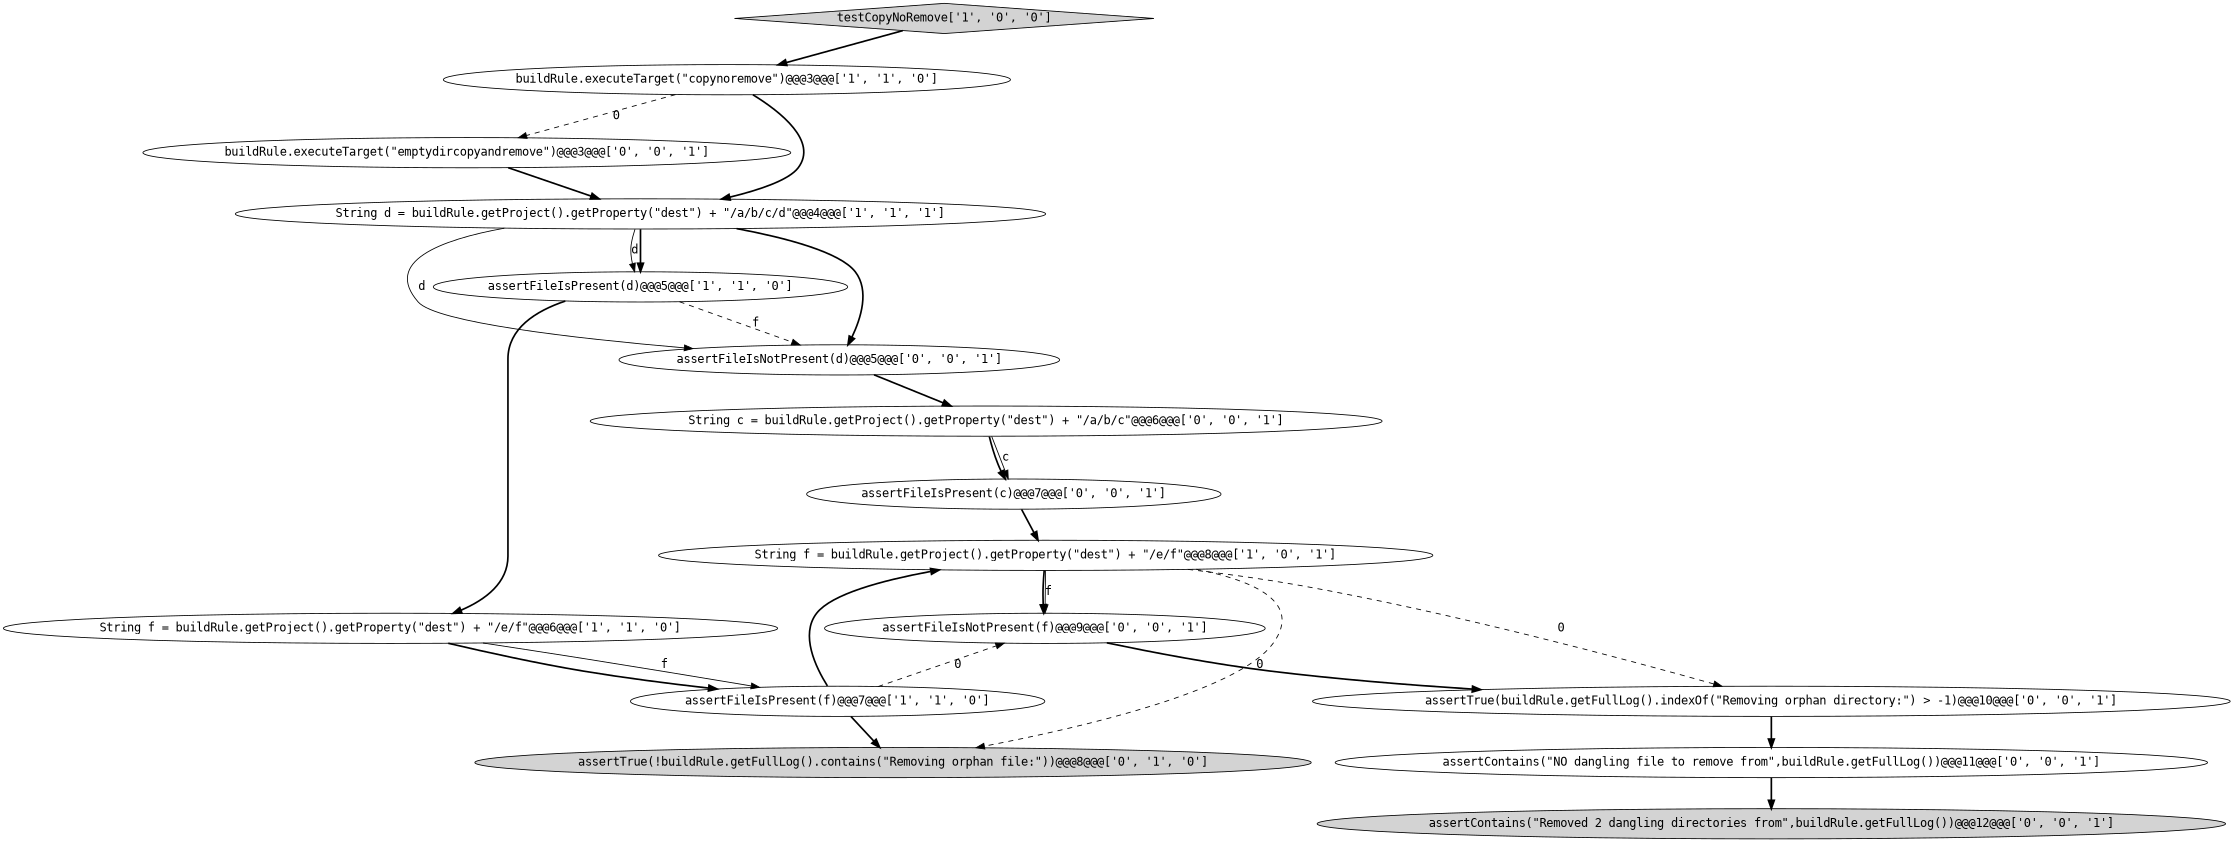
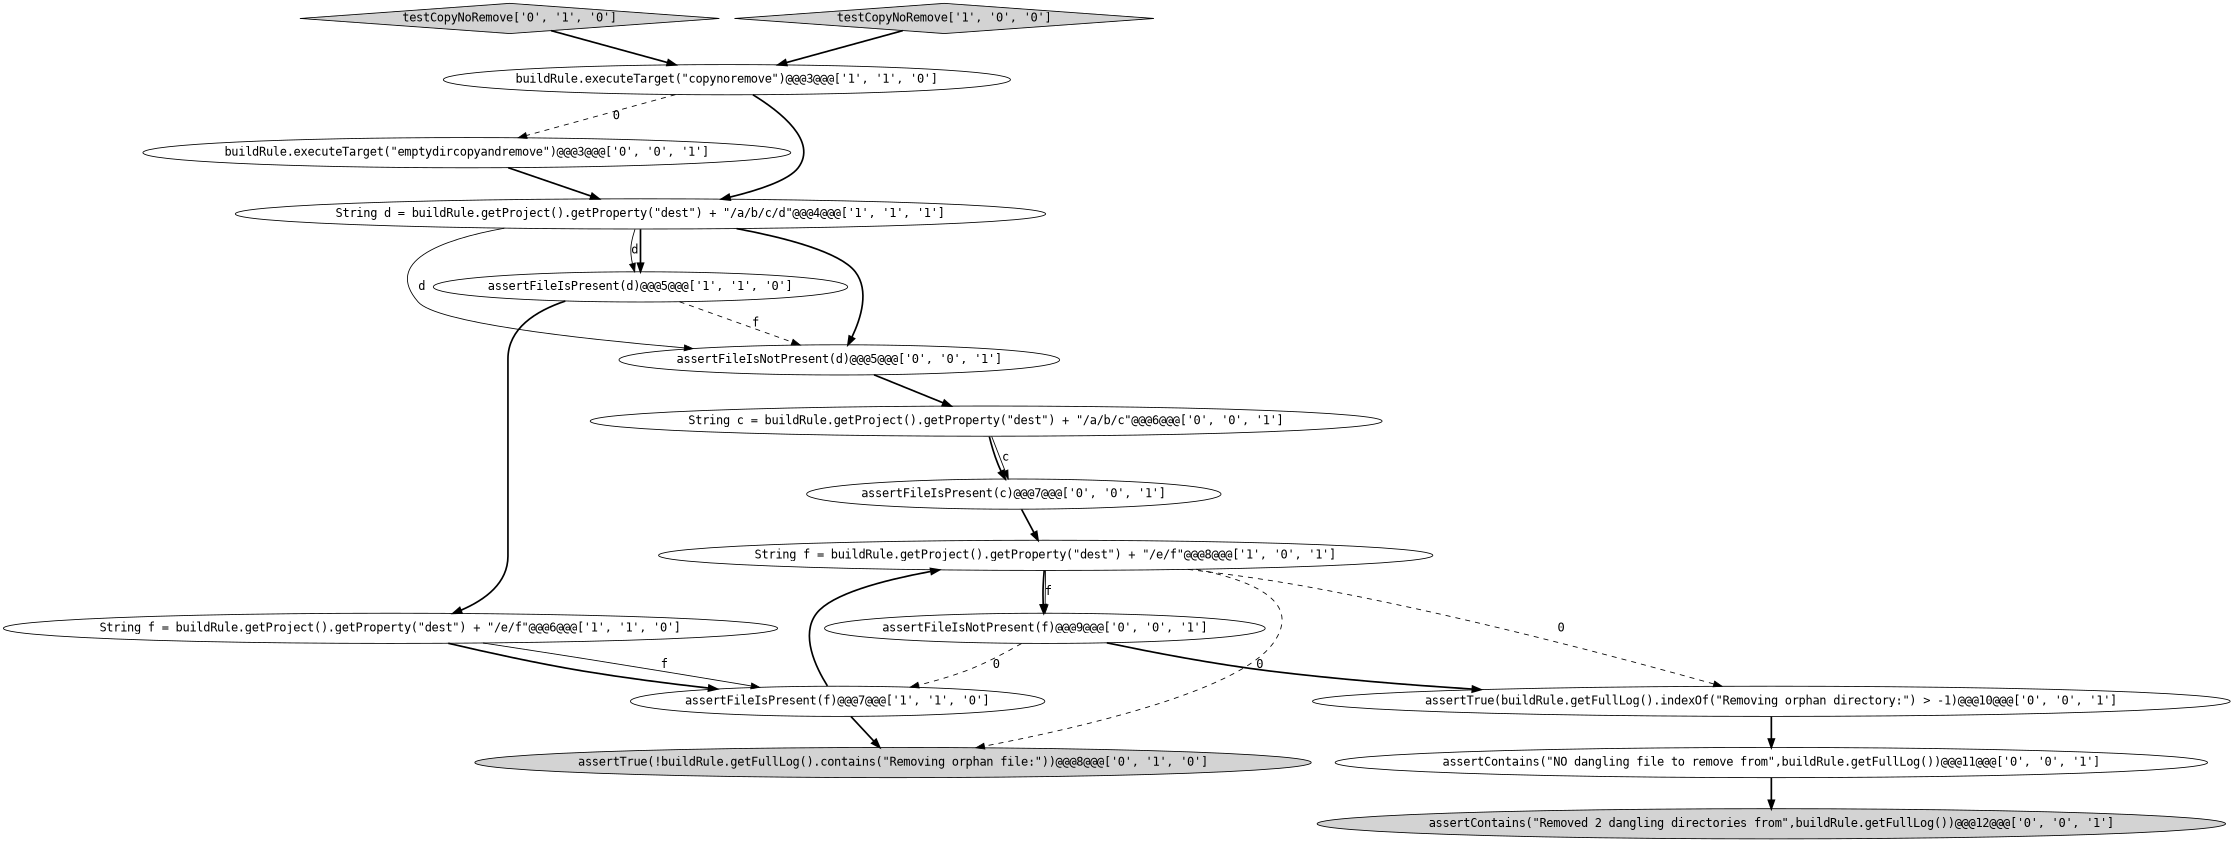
node "testCopyNoRemove['0', '1', '0']": added
edge "assertFileIsPresent(f)@@@7@@@['1', '1', '0']" -> "assertFileIsNotPresent(f)@@@9@@@['0', '0', '1']": reversed
